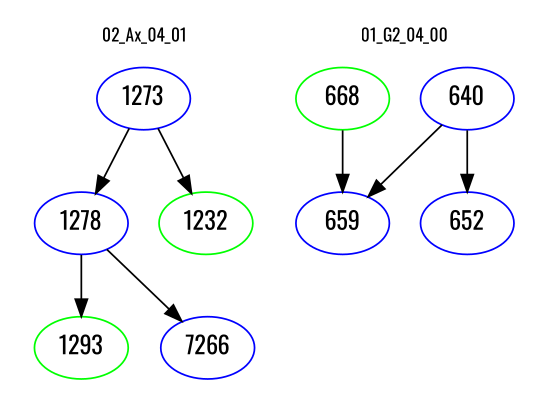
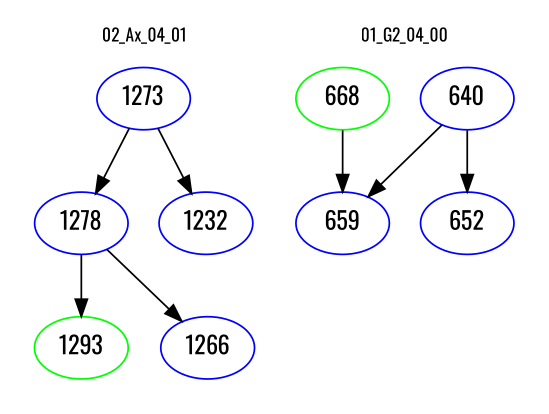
node "1232": color green -> blue
node "7266": label "7266" -> "1266"
